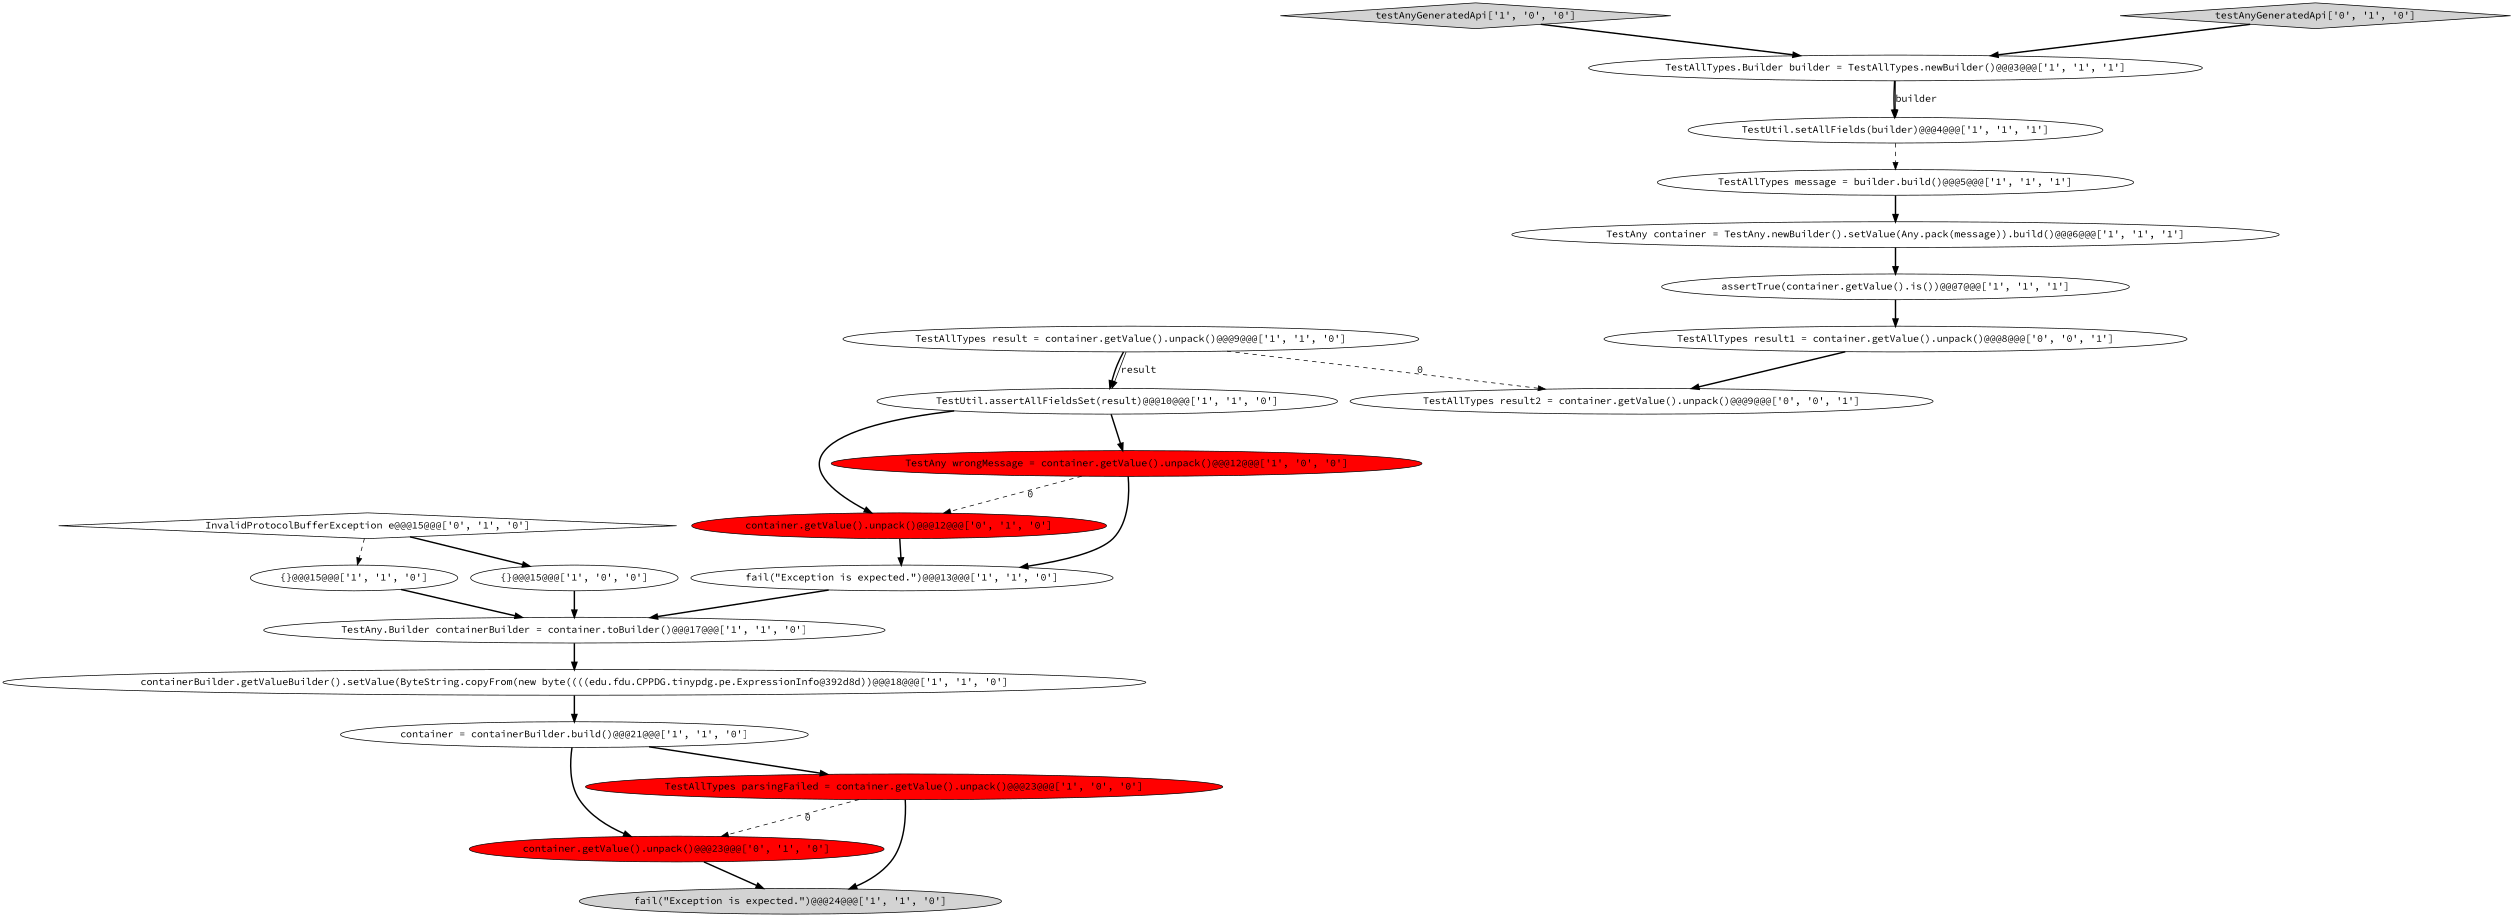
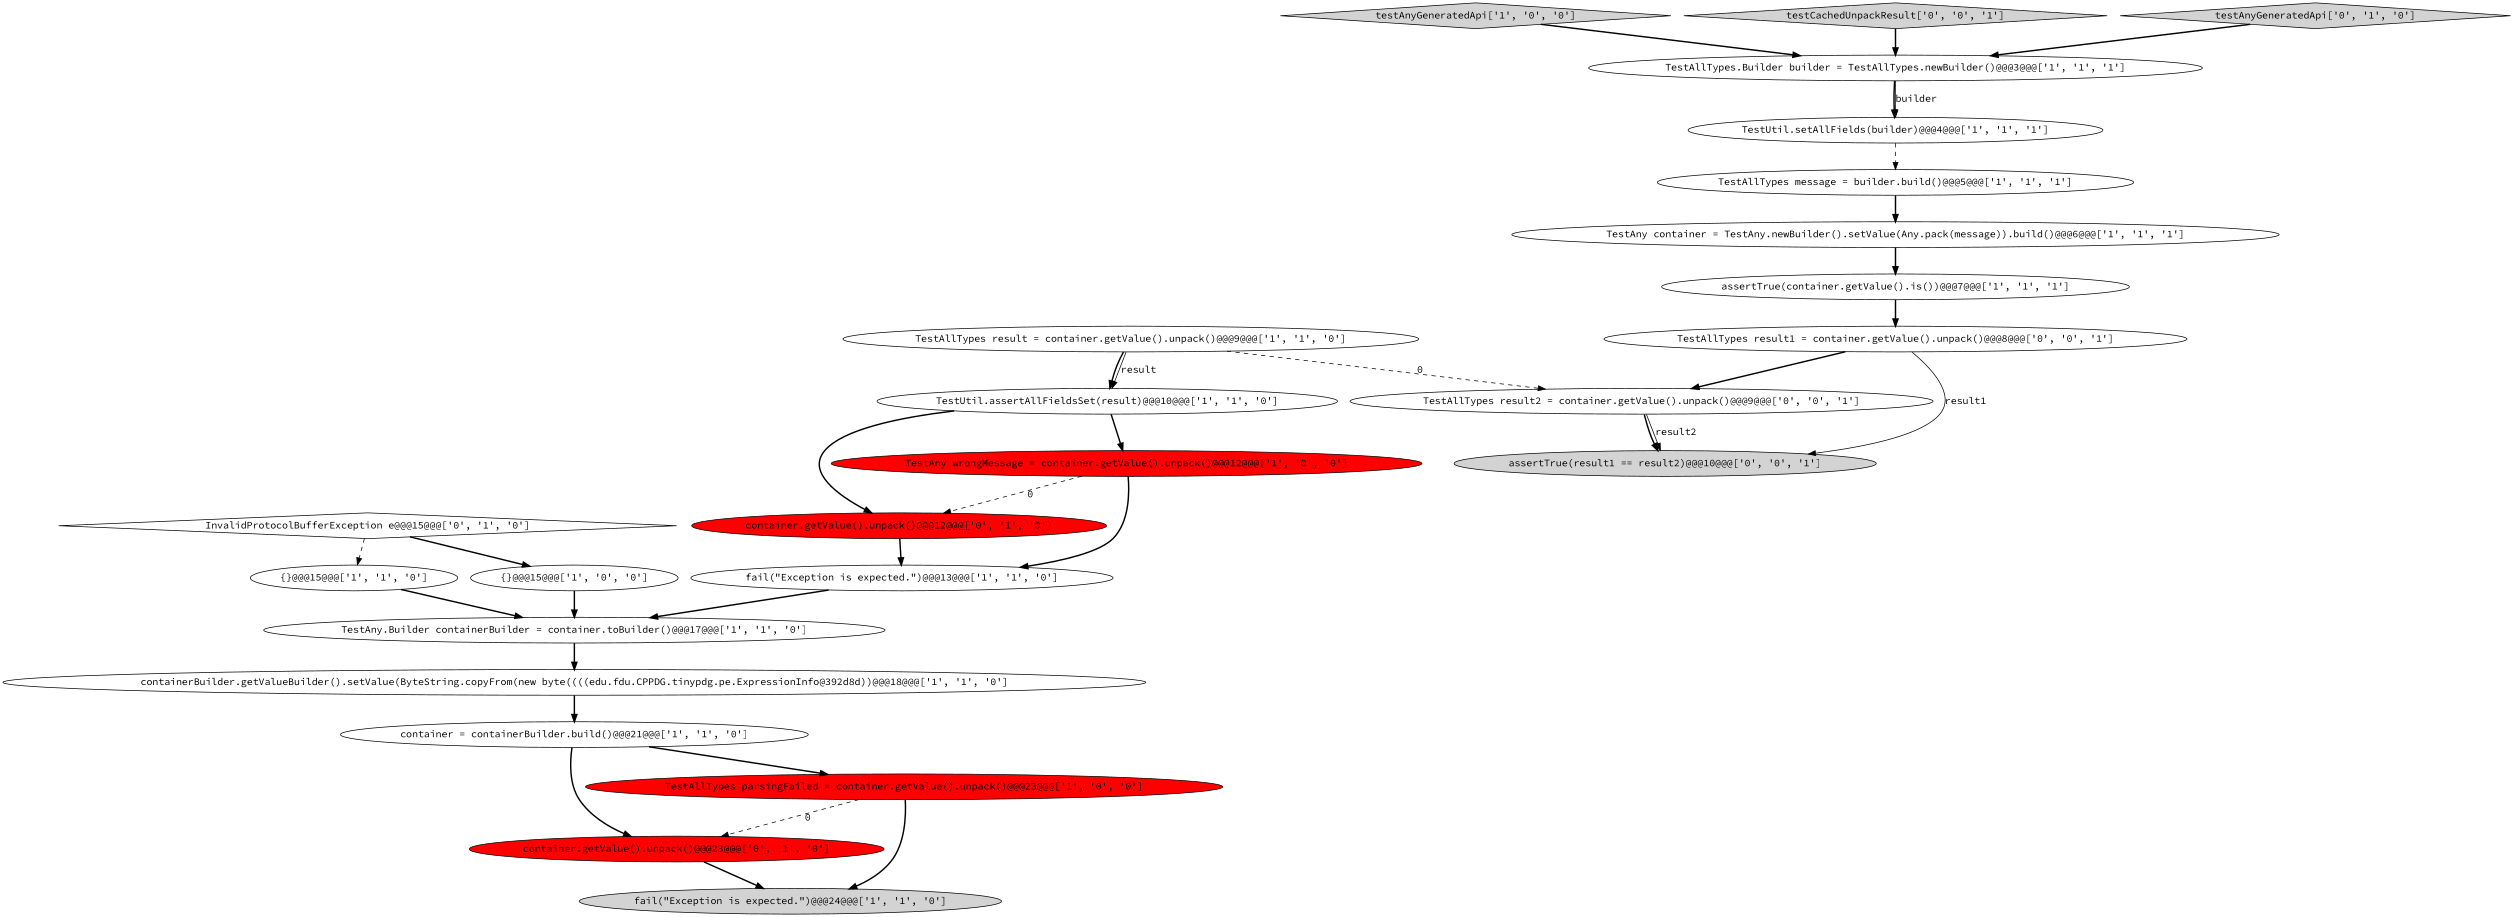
node "testCachedUnpackResult['0', '0', '1']": added
node "assertTrue(result1 == result2)@@@10@@@['0', '0', '1']": added
